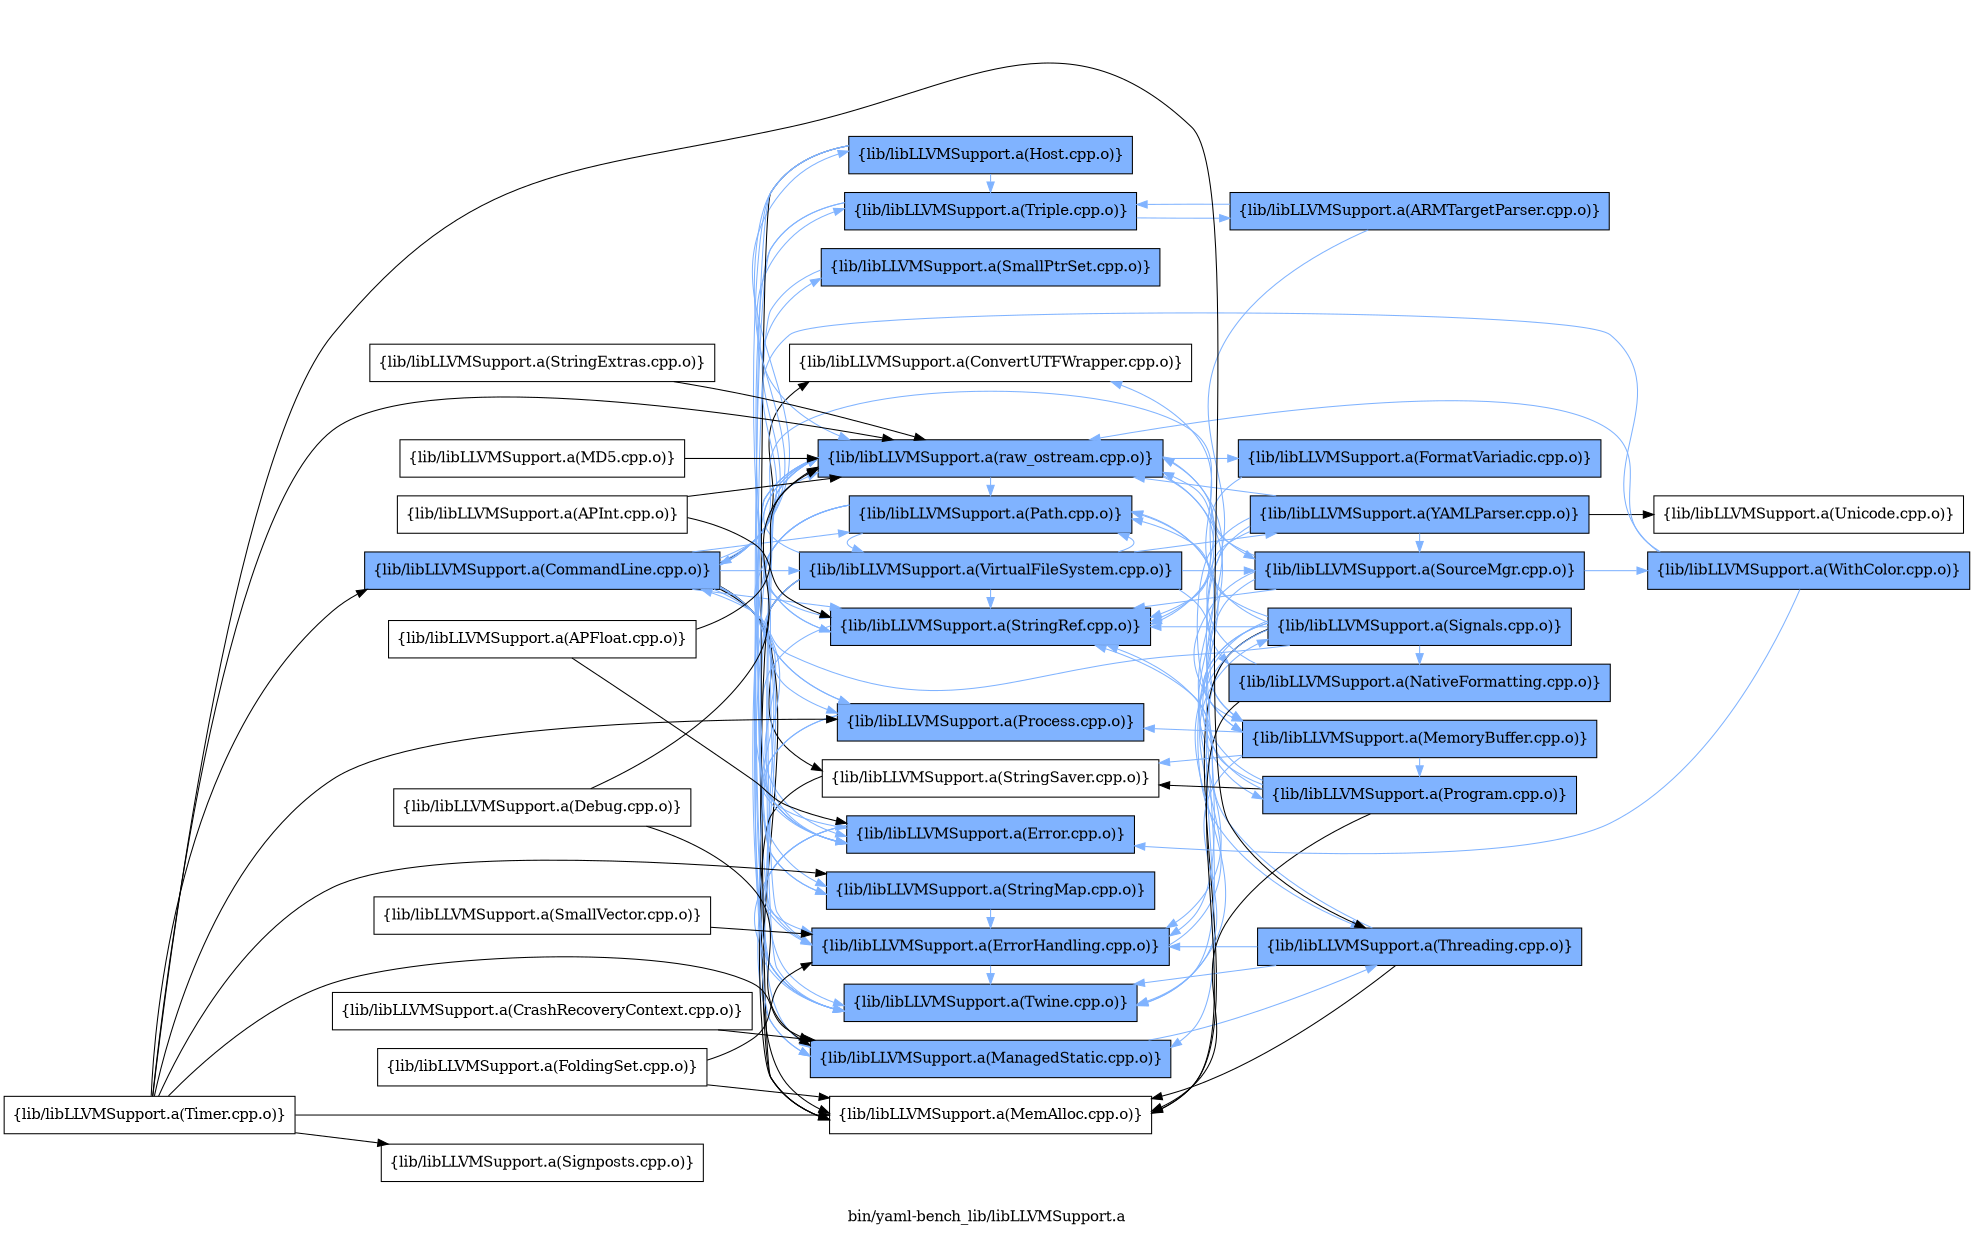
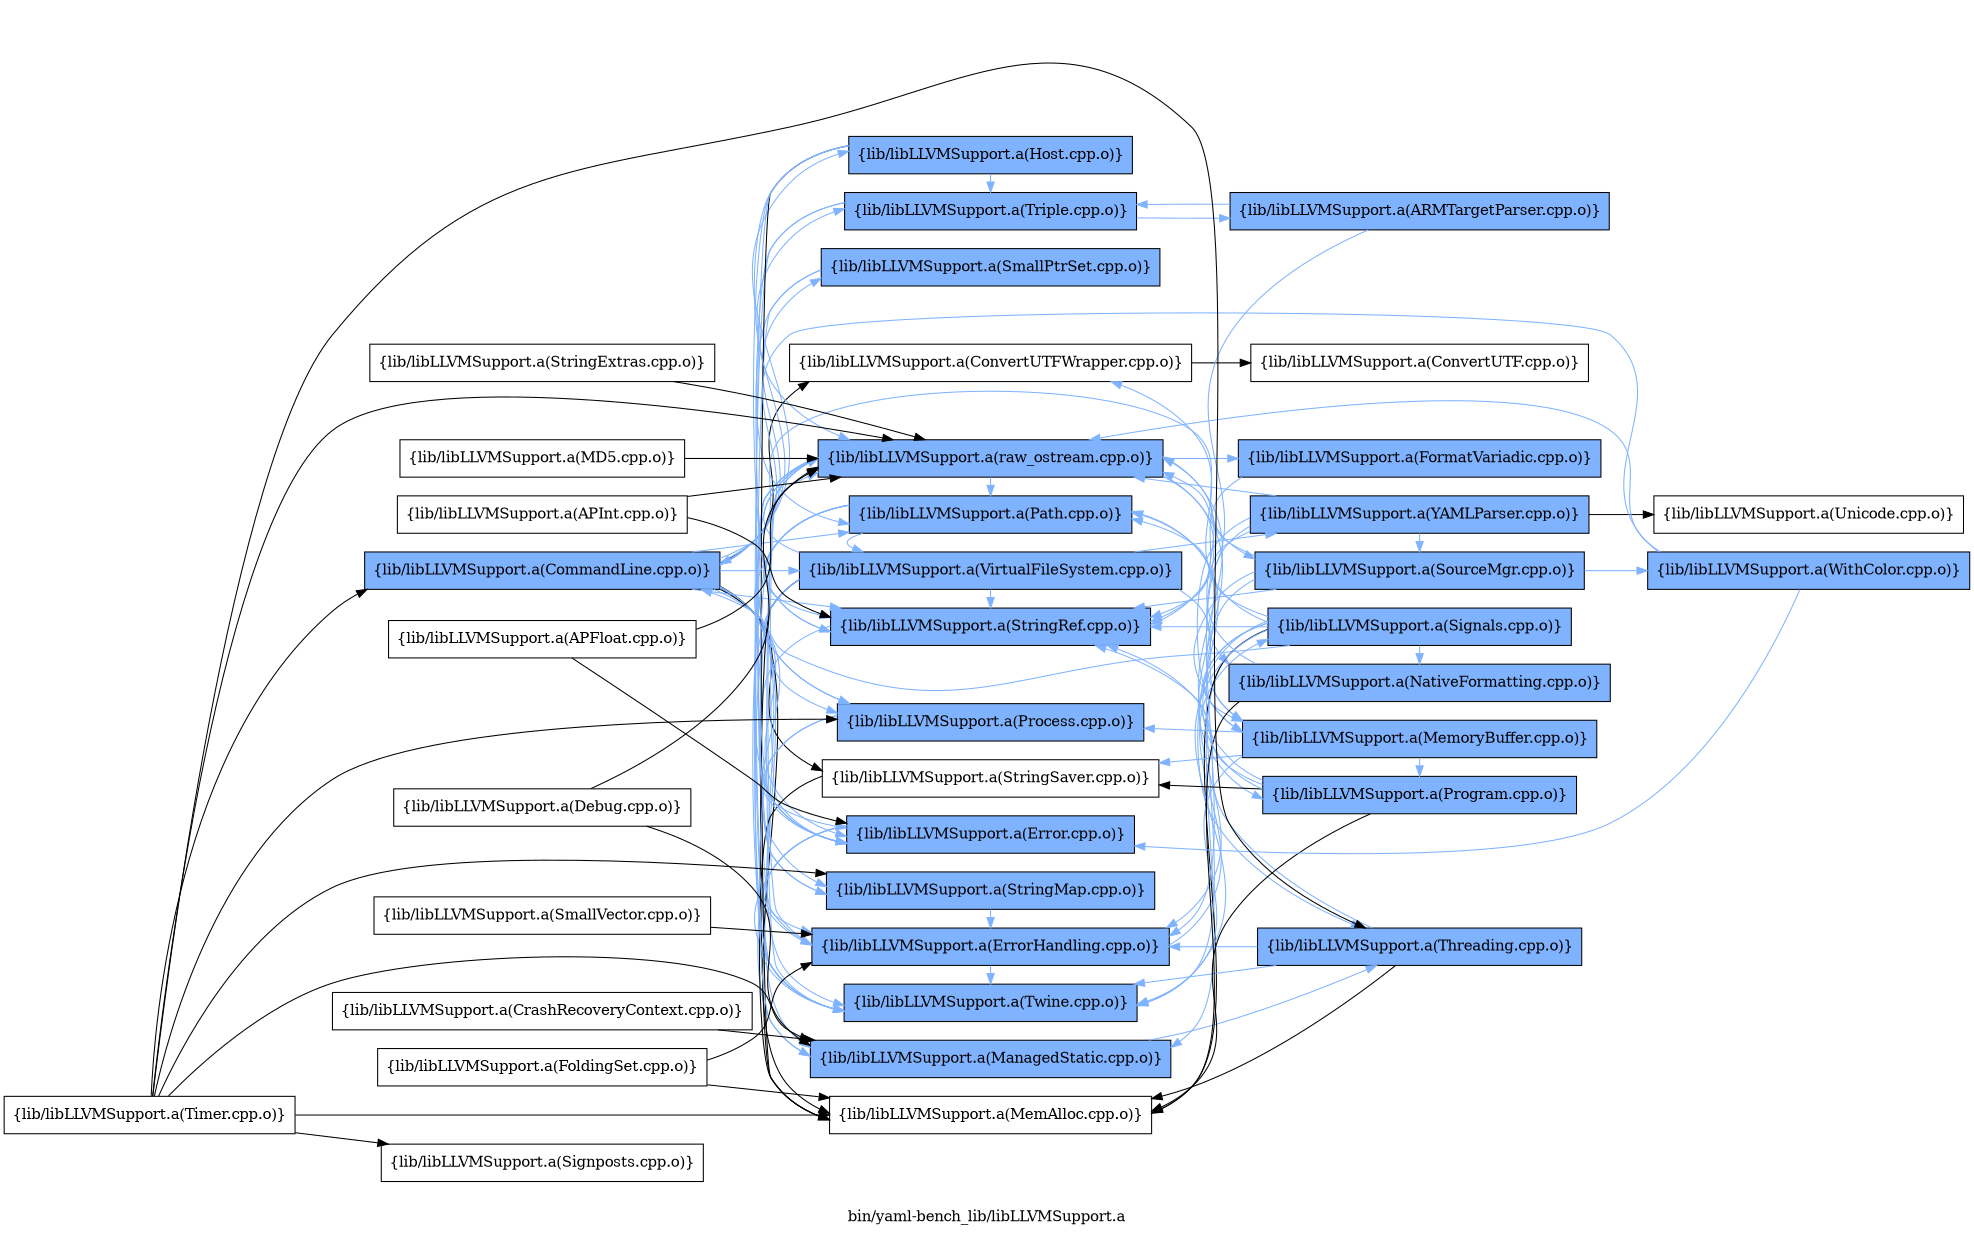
node "{lib/libLLVMSupport.a(ConvertUTF.cpp.o)}": added
edge "{lib/libLLVMSupport.a(VirtualFileSystem.cpp.o)}" -> "{lib/libLLVMSupport.a(Path.cpp.o)}": now "{lib/libLLVMSupport.a(SmallPtrSet.cpp.o)}" -> "{lib/libLLVMSupport.a(Path.cpp.o)}"
edge "{lib/libLLVMSupport.a(VirtualFileSystem.cpp.o)}" -> "{lib/libLLVMSupport.a(SourceMgr.cpp.o)}": removed
